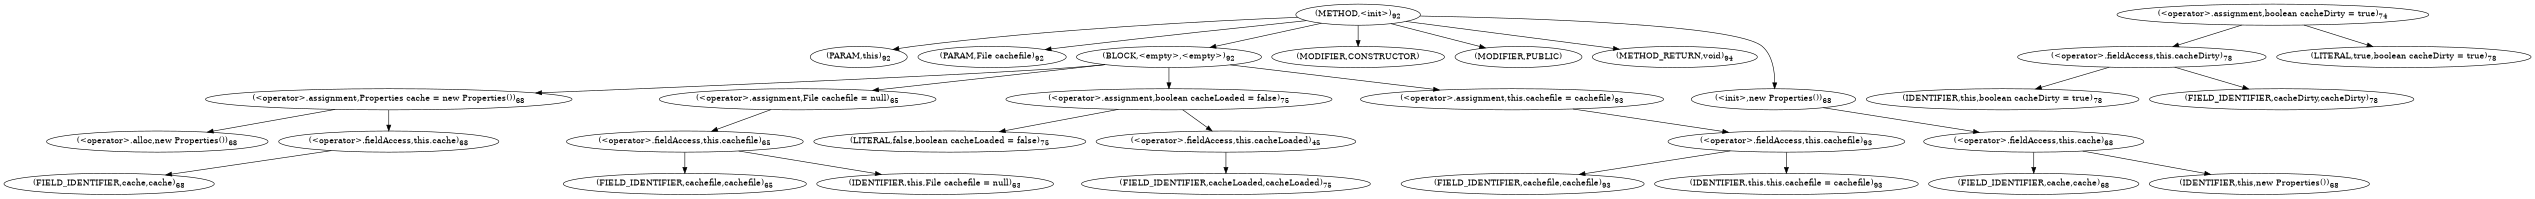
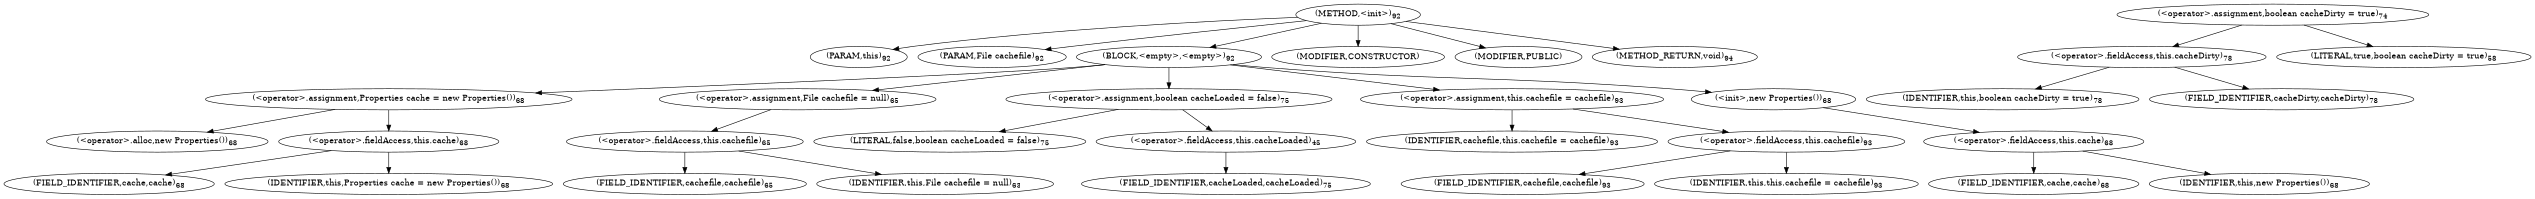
edge "(METHOD,<init>)" -> "(<init>,new Properties())": now "(BLOCK,<empty>,<empty>)" -> "(<init>,new Properties())"
node "(LITERAL,true,boolean cacheDirty = true)": text "78" -> "58"
node "(IDENTIFIER,cachefile,this.cachefile = cachefile)": added
node "(IDENTIFIER,this,Properties cache = new Properties())": added
